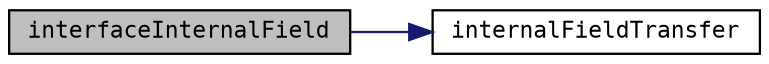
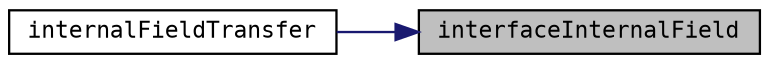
edge "interfaceInternalField" -> "internalFieldTransfer": reversed
